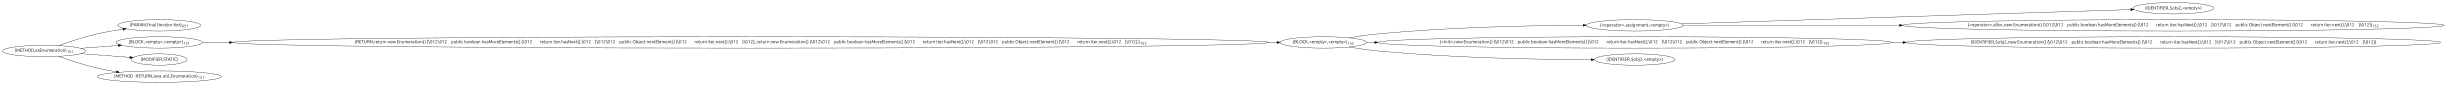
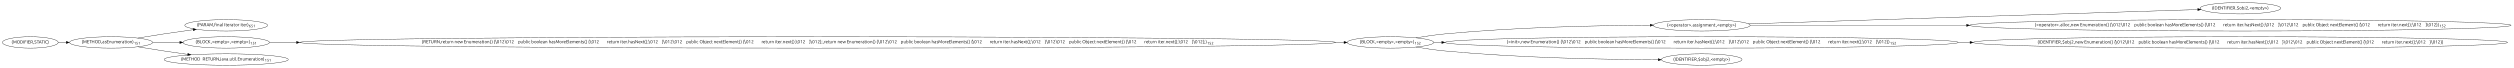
edge "(METHOD,asEnumeration)" -> "(MODIFIER,STATIC)": reversed
